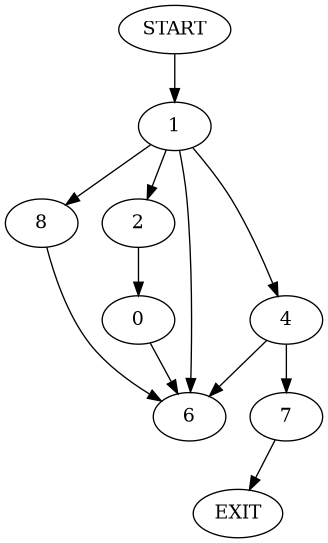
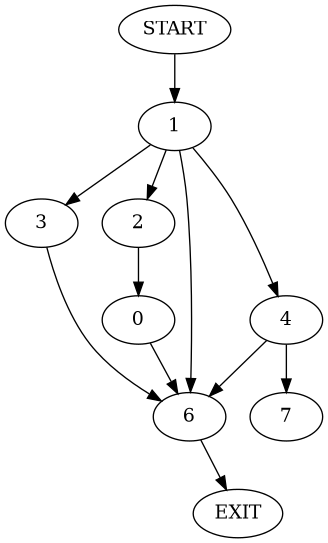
node "8": label "8" -> "3"
edge "7" -> "EXIT": now "6" -> "EXIT"
